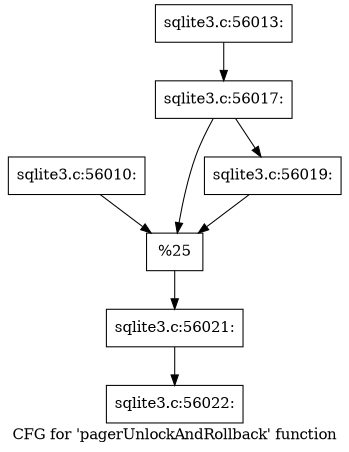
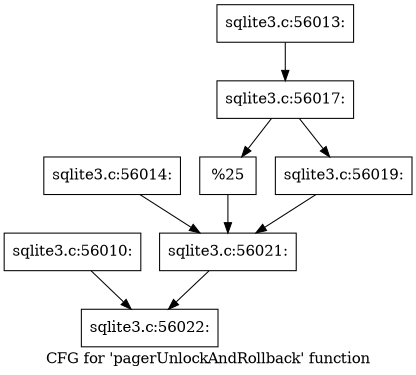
node "sqlite3.c:56014:": added
edge "sqlite3.c:56010:" -> "%25": now "sqlite3.c:56010:" -> "sqlite3.c:56022:"
edge "sqlite3.c:56019:" -> "%25": now "sqlite3.c:56019:" -> "sqlite3.c:56021:"
